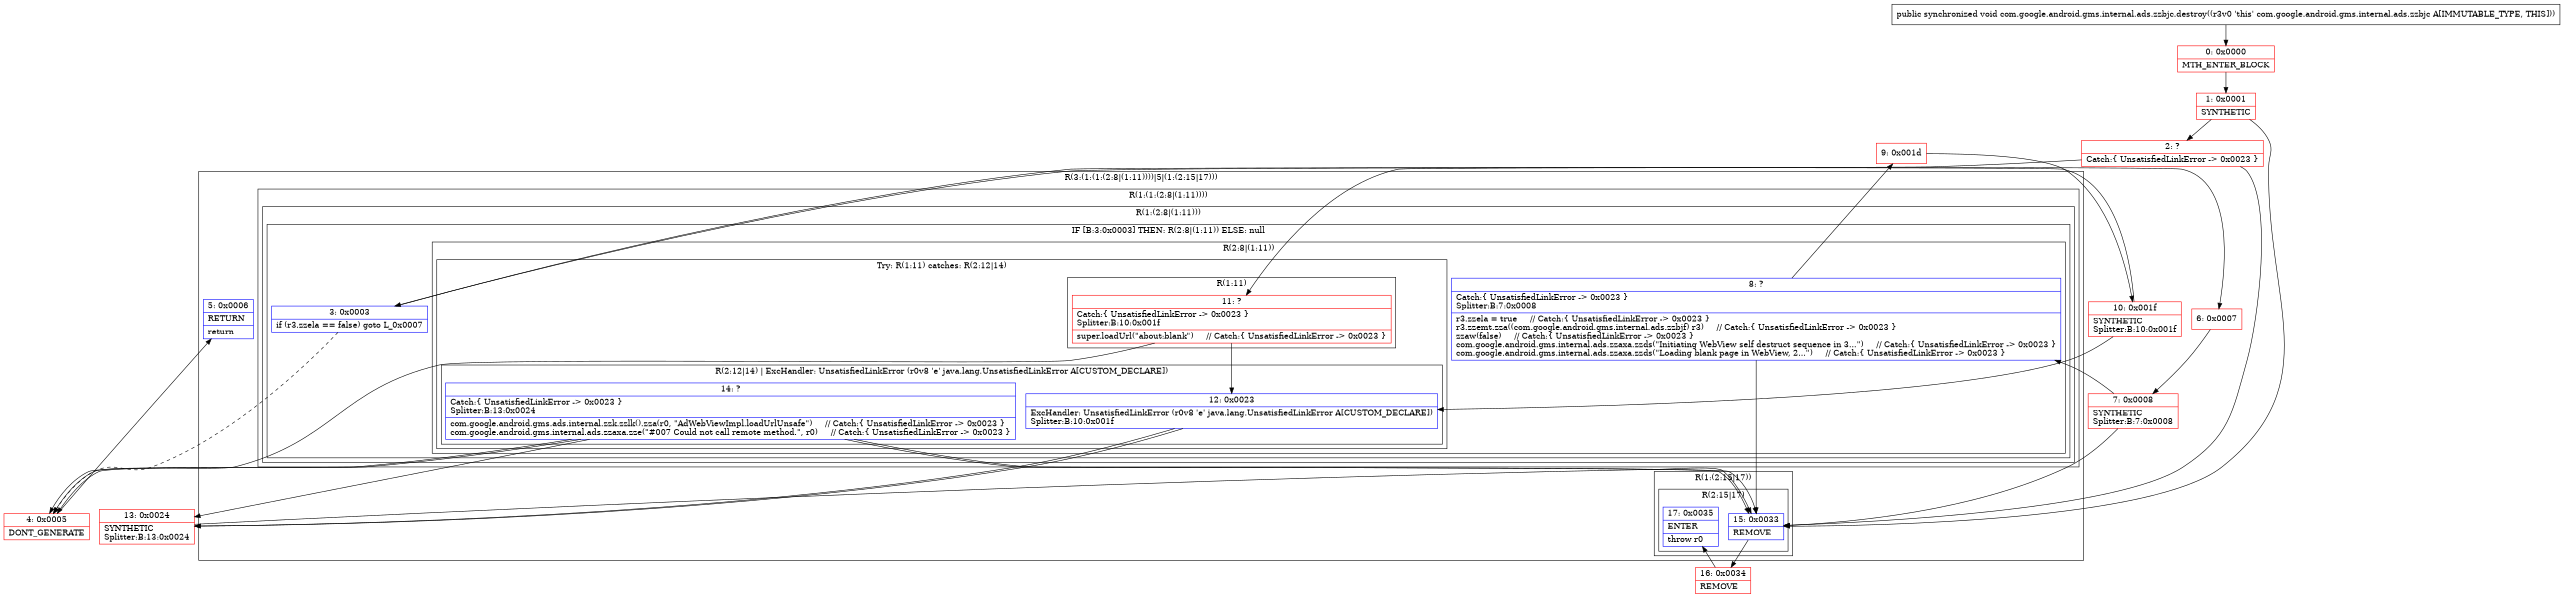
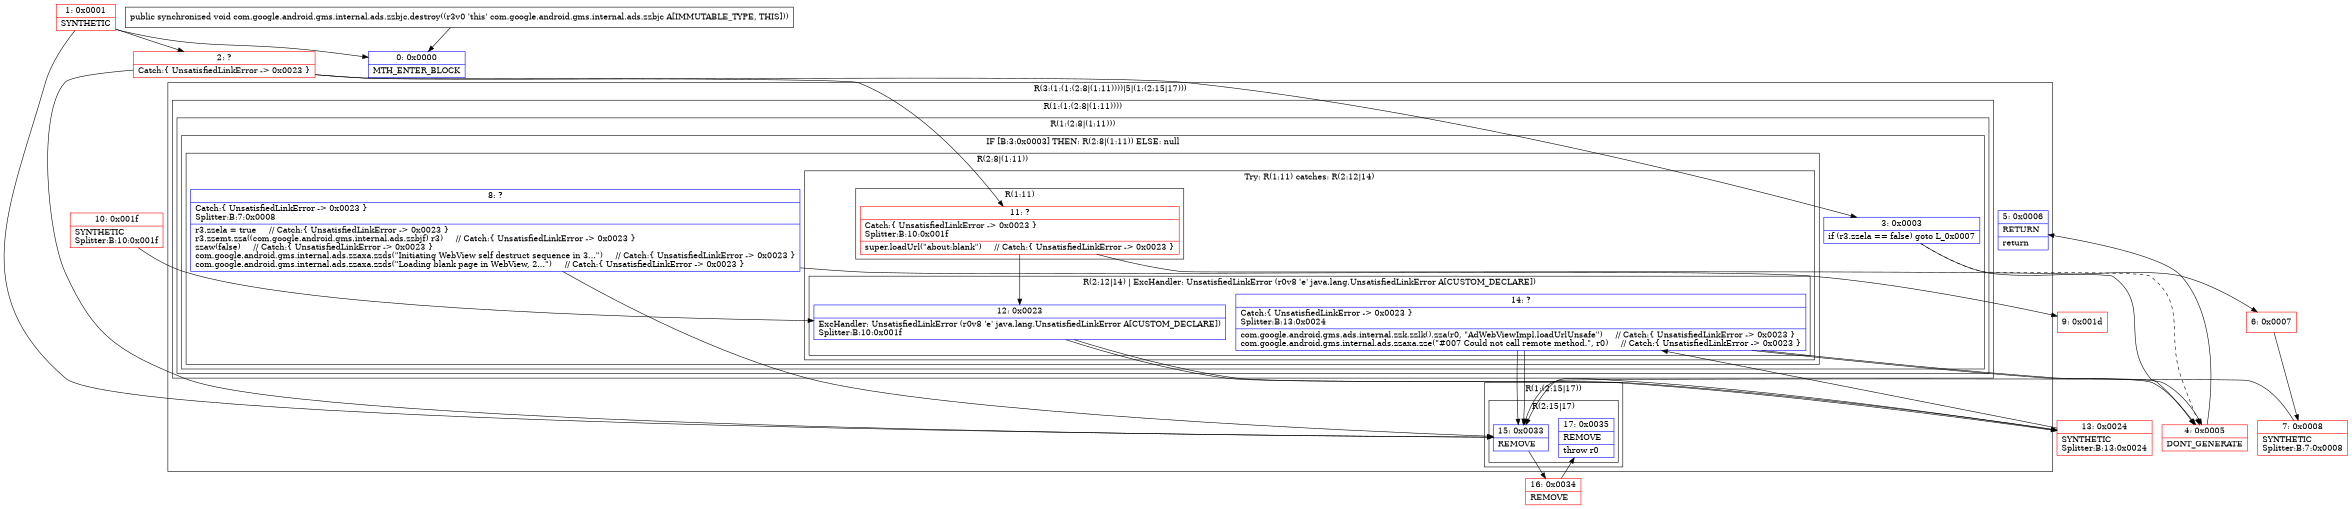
node "0: 0x0000": color red -> blue
edge "0: 0x0000" -> "1: 0x0001": reversed
edge "10: 0x001f" -> "11: ?": now "2: ?" -> "11: ?"
edge "9: 0x001d" -> "10: 0x001f": removed
edge "7: 0x0008" -> "8: ?": removed
edge "14: ?" -> "13: 0x0024": reversed
node "17: 0x0035": text "ENTER" -> "REMOVE"
